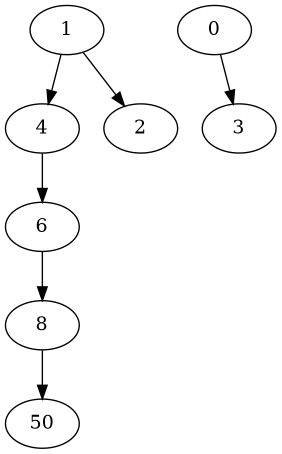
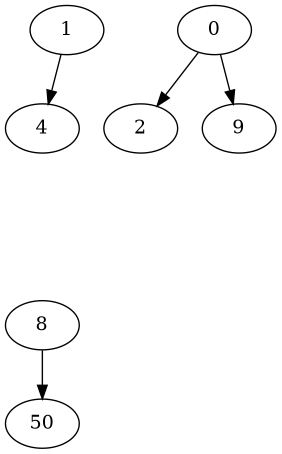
edge "1" -> "2": now "0" -> "2"
node "3": label "3" -> "9"
node "6": removed
